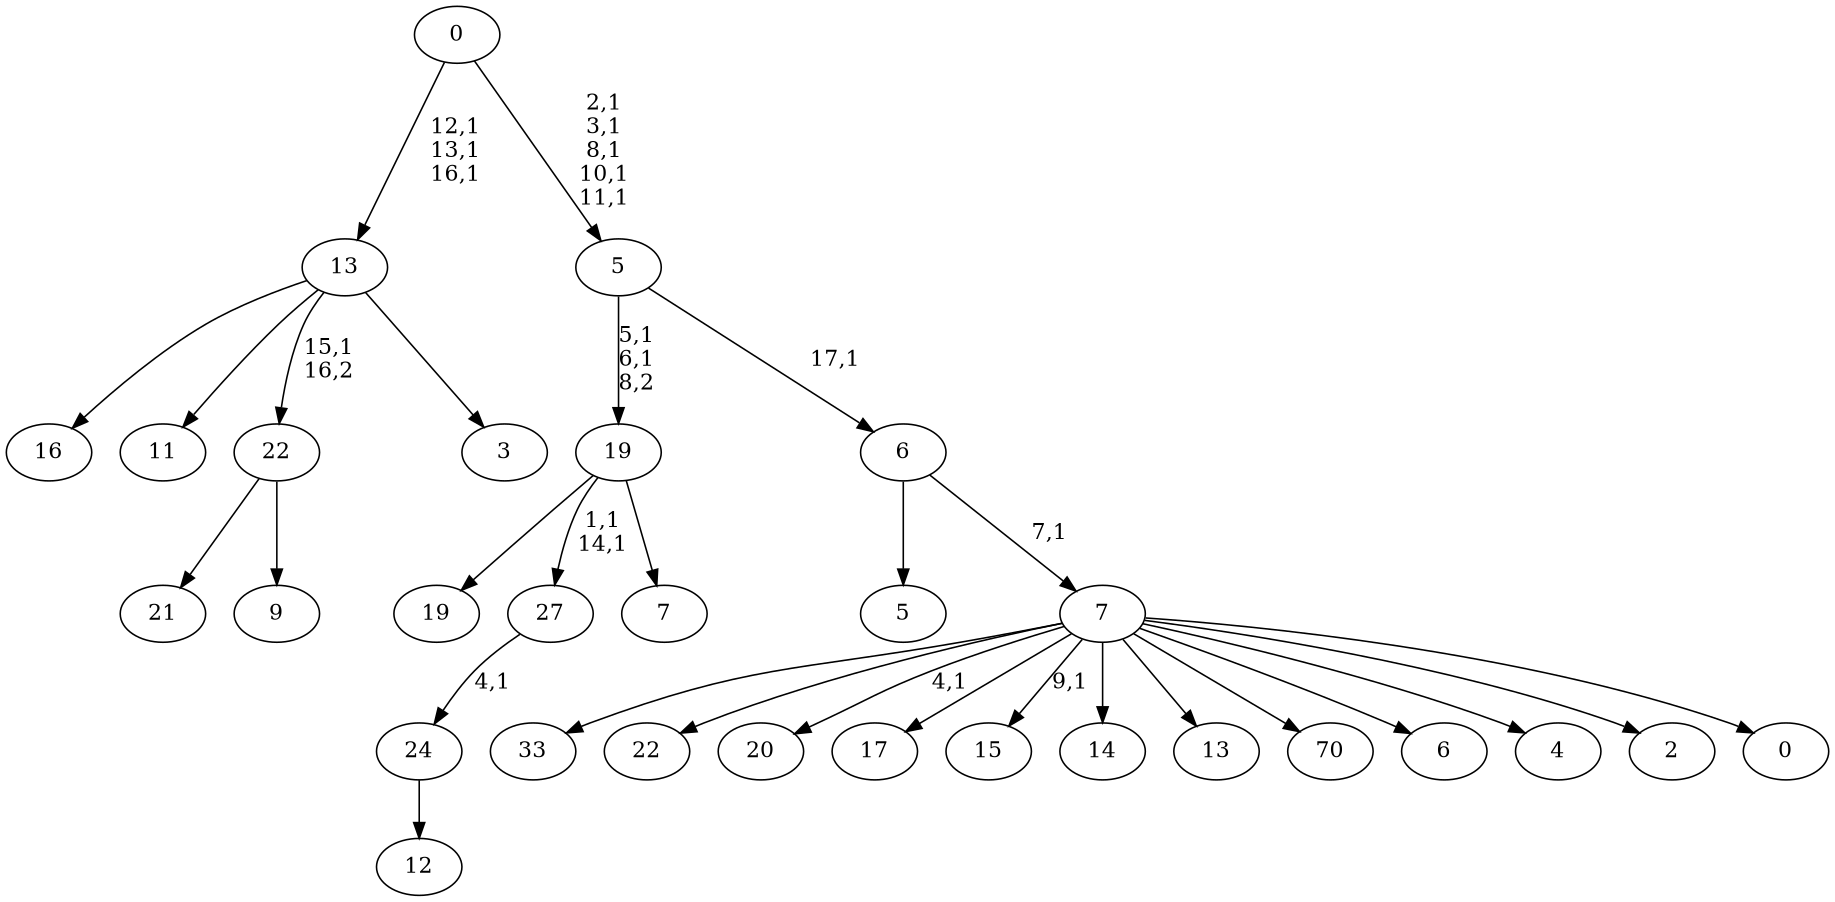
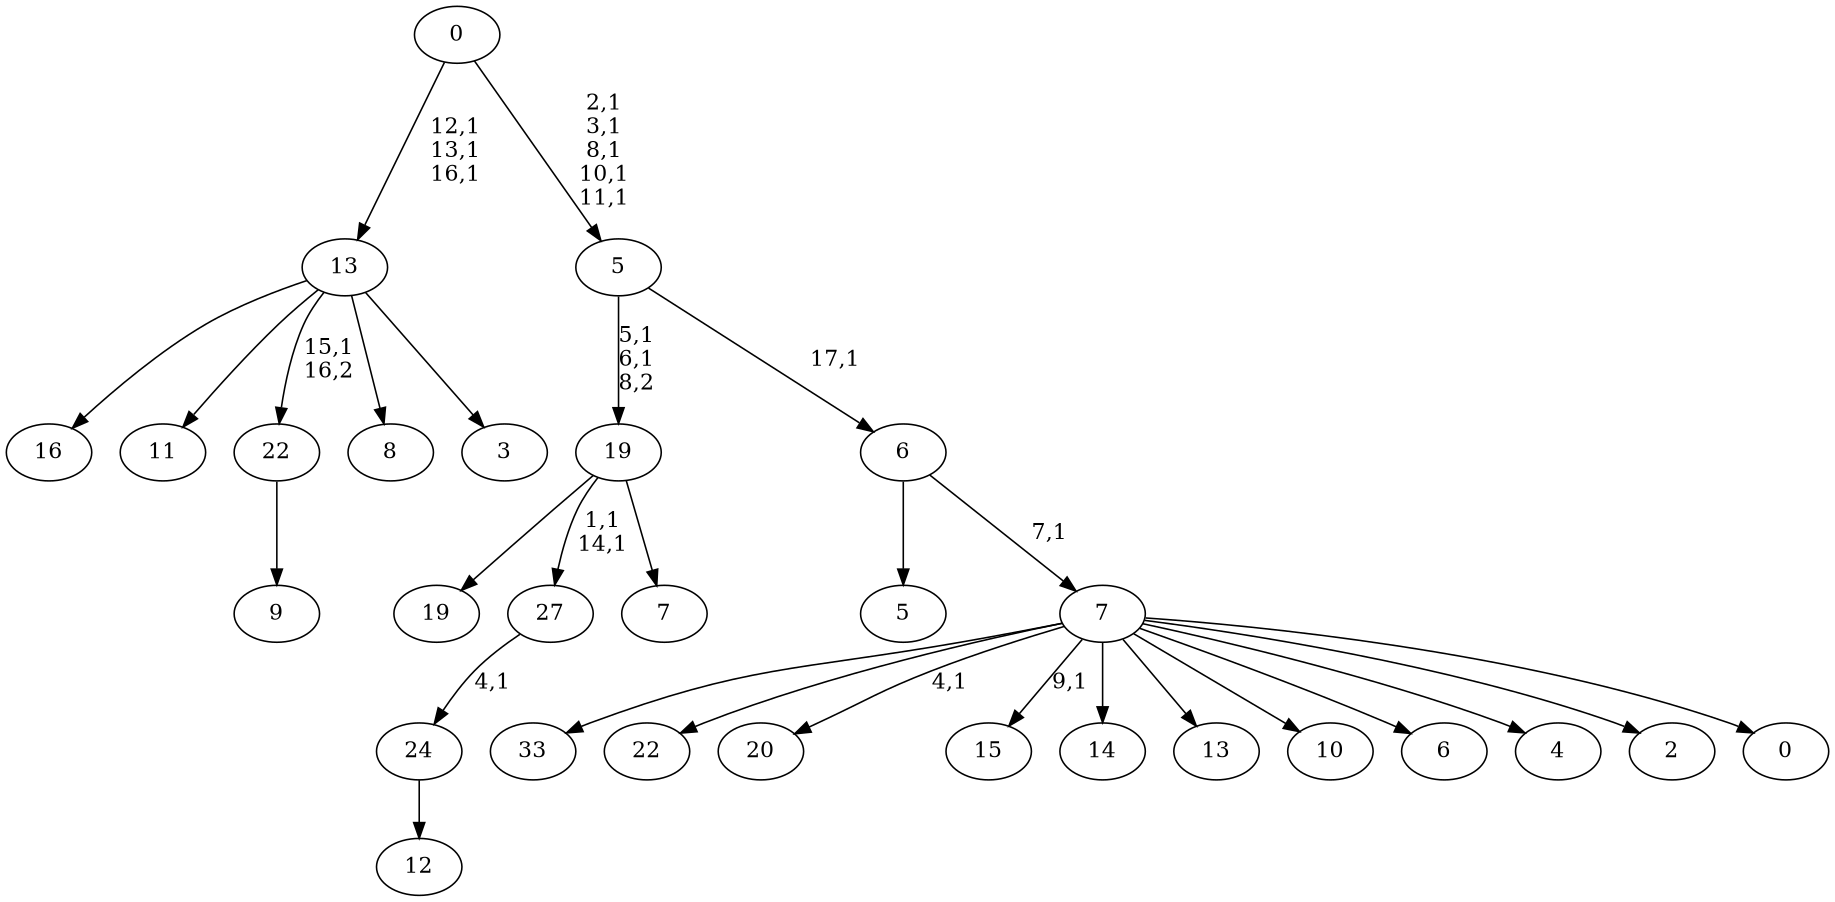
node "8": added
node "21": removed
node "17": removed
node "70": label "70" -> "10"
